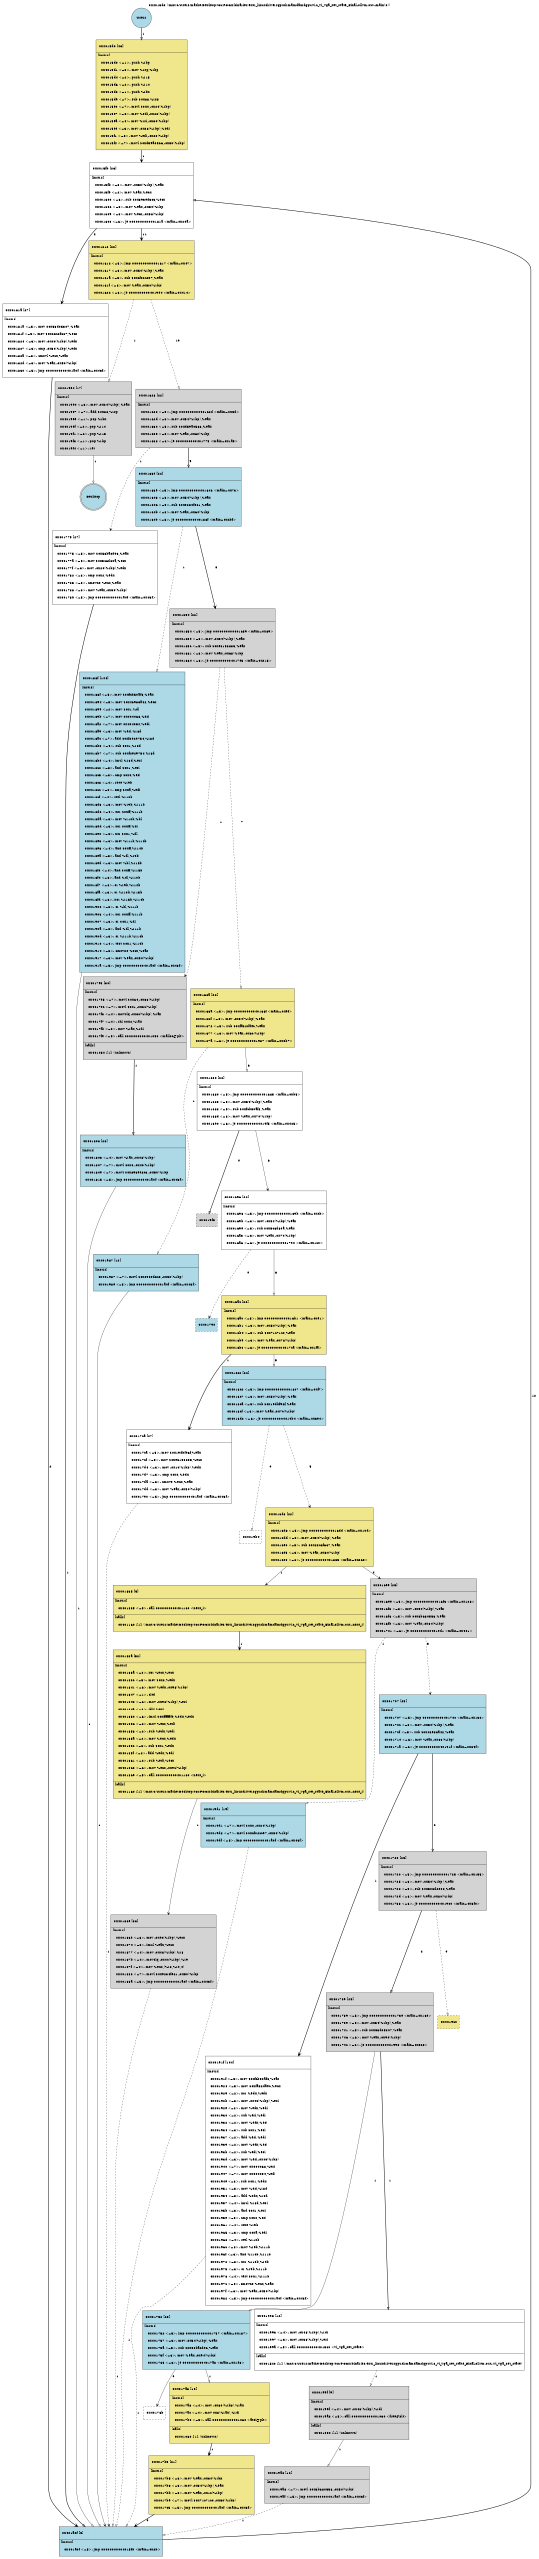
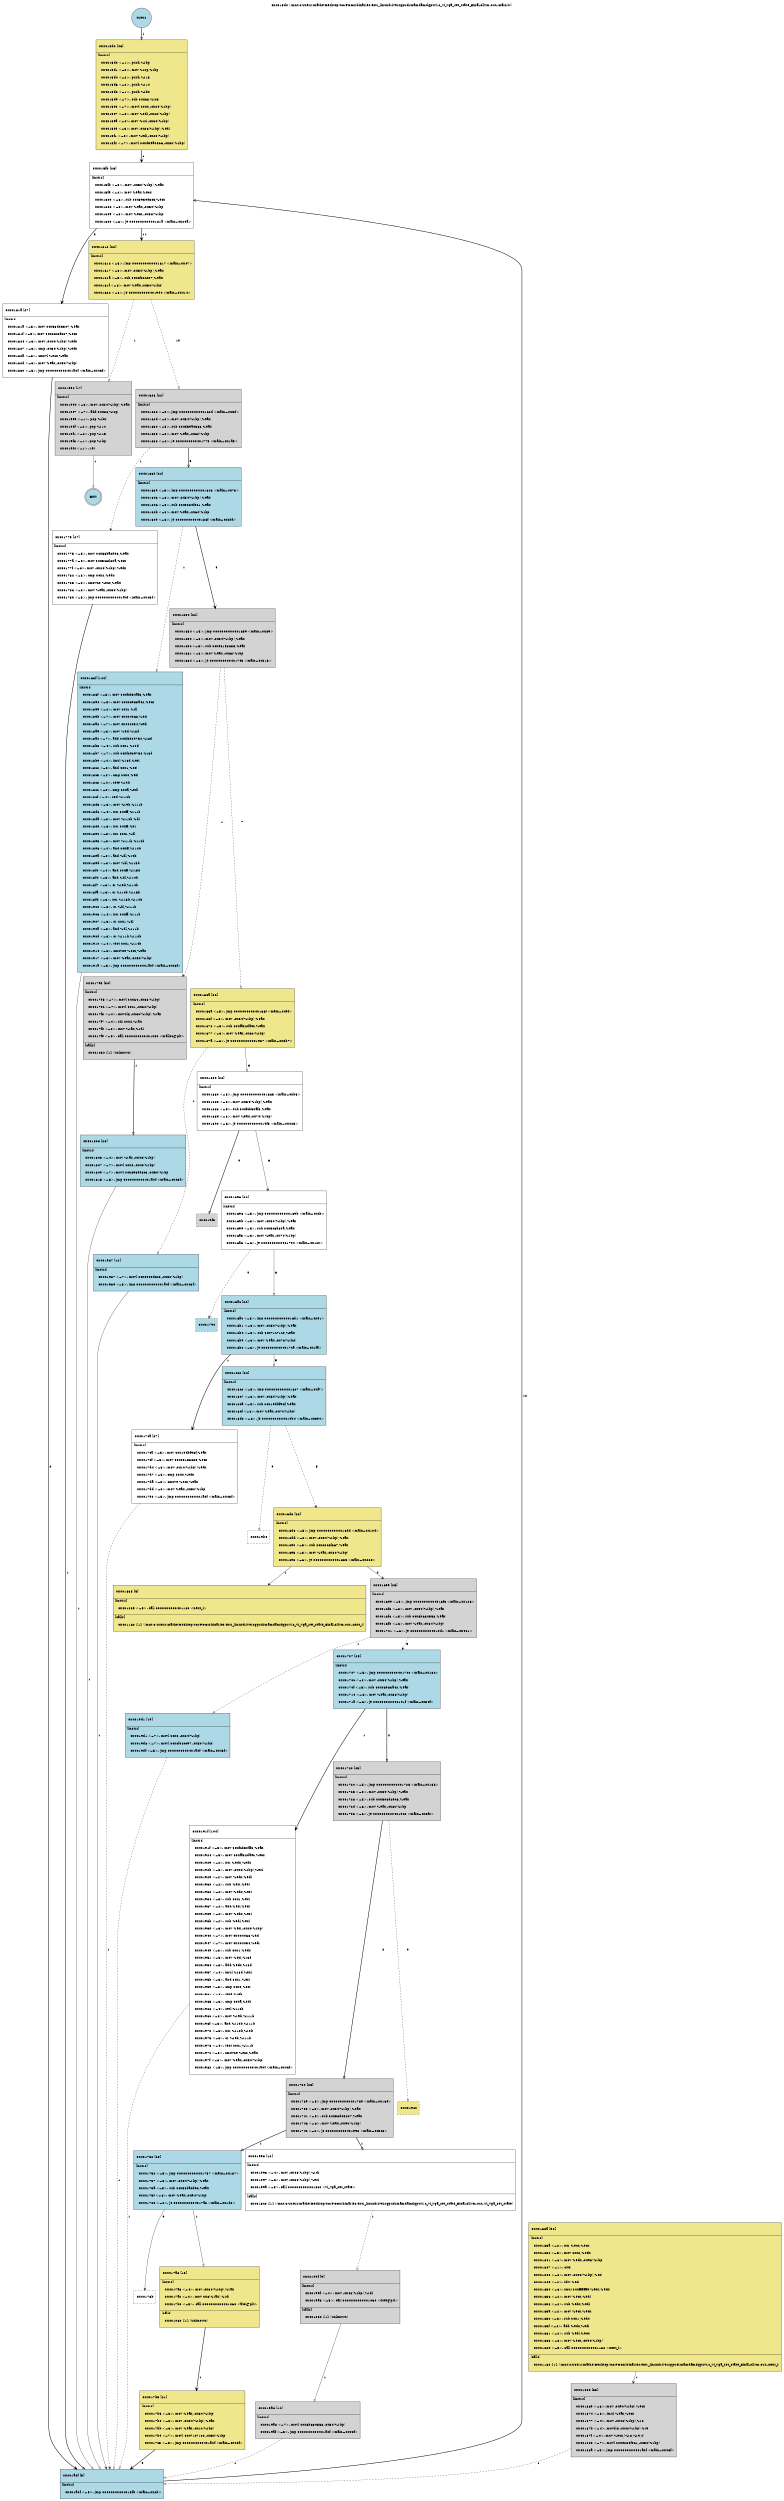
node "Desktop": label "Desktop" -> "Exit"
node "0x4016ac [22]": fillcolor khaki -> lightblue
edge "0x401835 [5]" -> "0x40183a [52]": removed, label "1"
edge "0x401739 [25]" -> "0x401752 [25]": style solid -> bold
